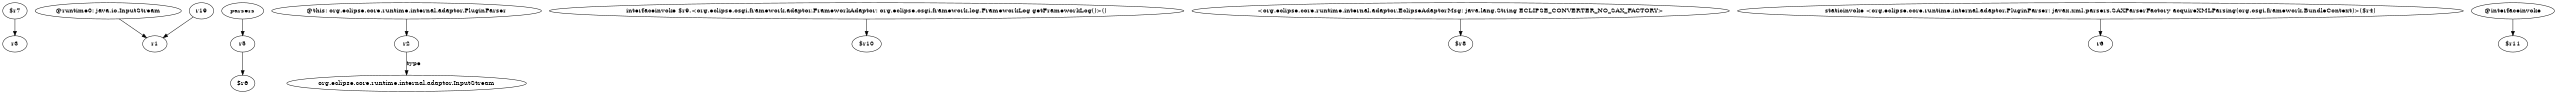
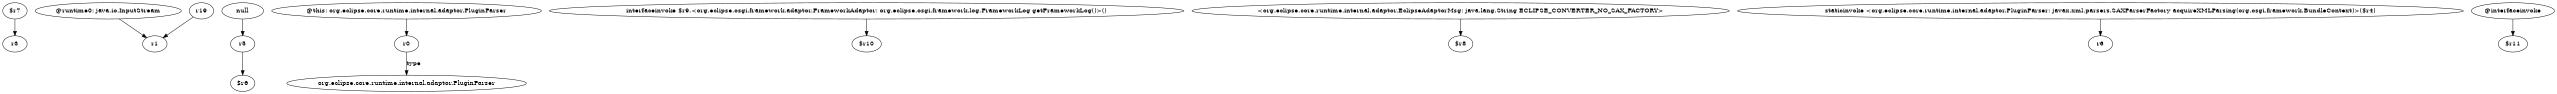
node "parsers": label "parsers" -> "null"
node "r2": label "r2" -> "r0"
node "org.eclipse.core.runtime.internal.adaptor.InputStream": label "org.eclipse.core.runtime.internal.adaptor.InputStream" -> "org.eclipse.core.runtime.internal.adaptor.PluginParser"
